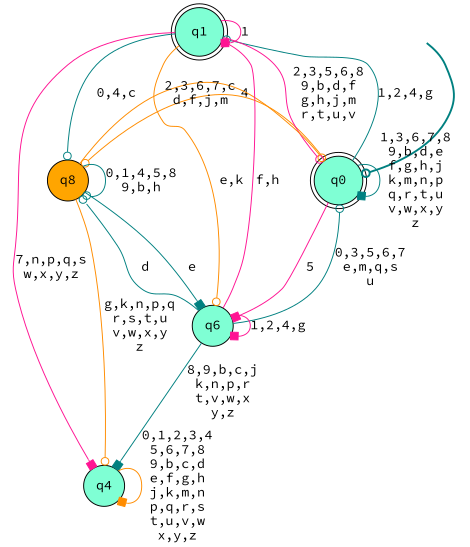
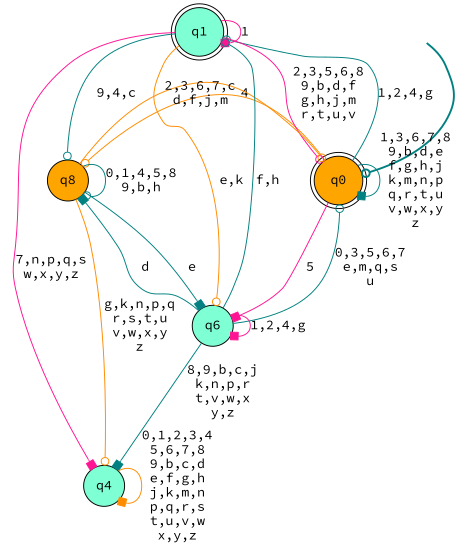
edge "q1" -> "q8": label "0,4,c" -> "9,4,c"
edge "q6" -> "q1": color deeppink -> teal
node "q0": fillcolor aquamarine -> orange
edge "q6" -> "q8": arrowhead odot -> box
